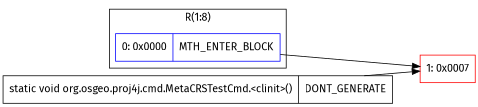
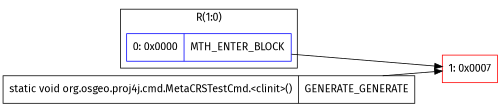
cluster "R(1:8)": label "R(1:8)" -> "R(1:0)"
node "static void org.osgeo.proj4j.cmd.MetaCRSTestCmd.<clinit>()": text "DONT_GENERATE" -> "GENERATE_GENERATE"
